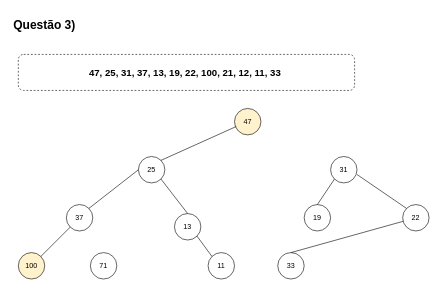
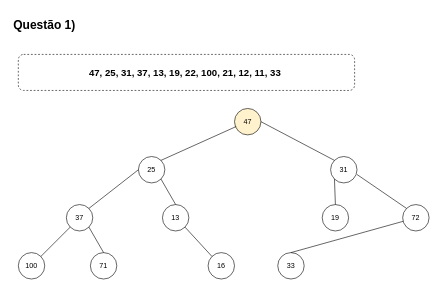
node "Questão 3)": label "Questão 3)" -> "Questão 1)"
edge "47" -- "31": added
node "19": moved (317, 218) -> (335, 218)
node "22": label "22" -> "72"
node "13": moved (188, 227) -> (176, 218)
edge "37" -- "71": added
node "100": fillcolor #fff2cc -> #ffffff
node "11": label "11" -> "16"
